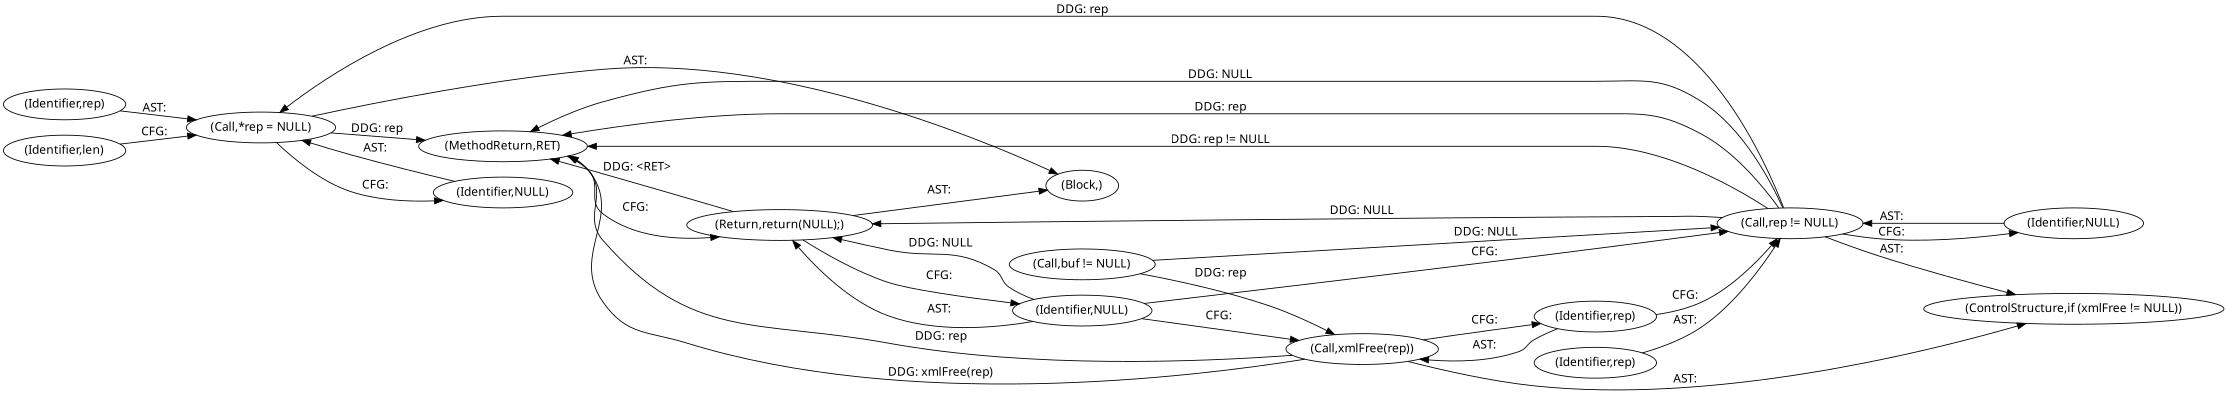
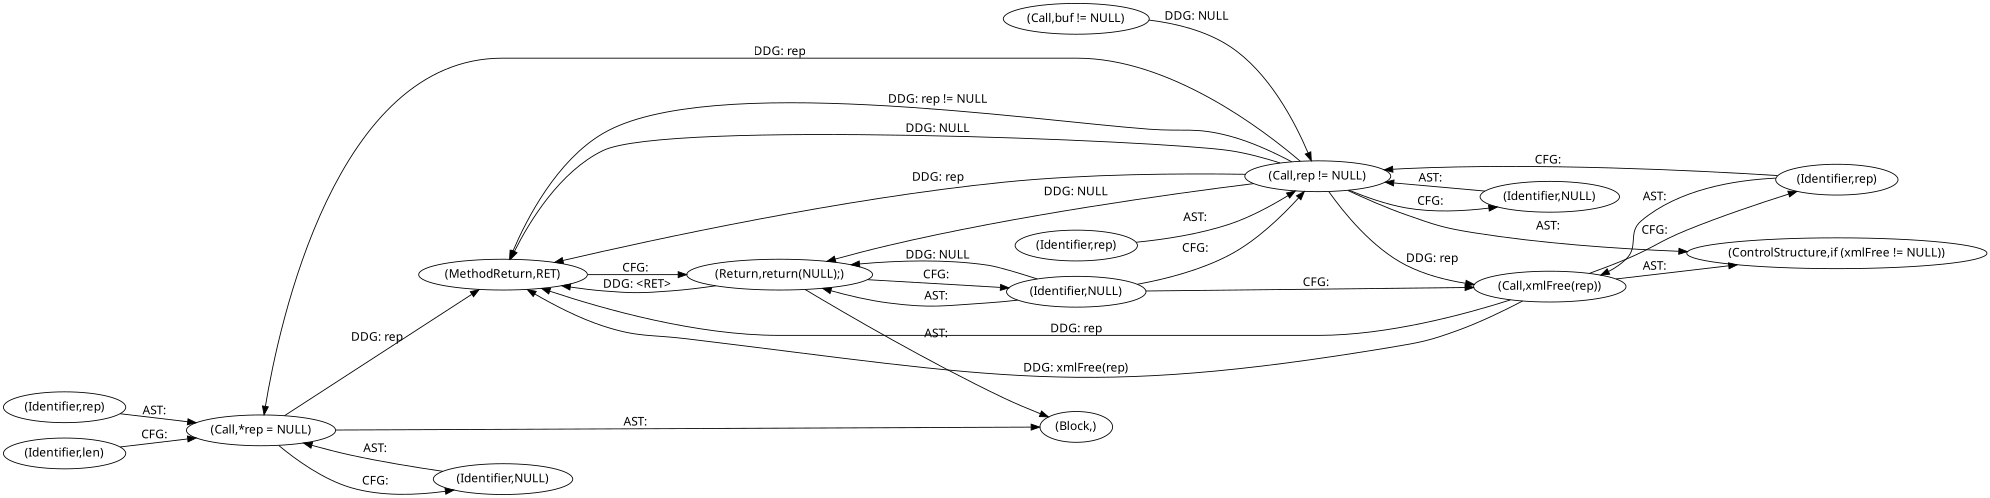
edge "(Call,buf != NULL)" -> "(Call,xmlFree(rep))": now "(Call,rep != NULL)" -> "(Call,xmlFree(rep))"
